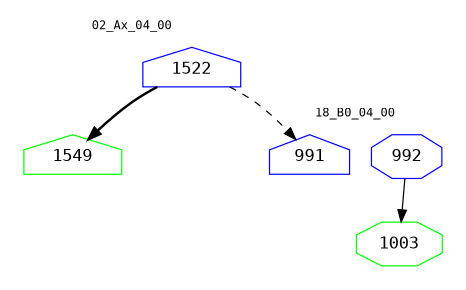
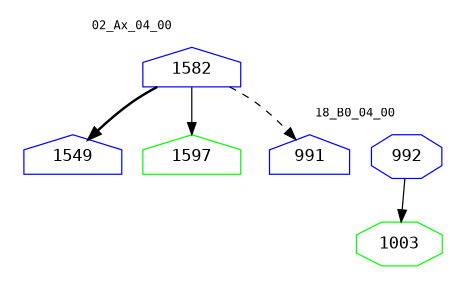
node "1522": label "1522" -> "1582"
node "1549": color green -> blue
node "1597": added
